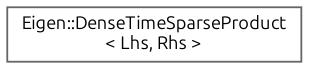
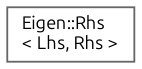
node "Eigen::DenseTimeSparseProduct < Lhs, Rhs >": label "Eigen::DenseTimeSparseProduct < Lhs, Rhs >" -> "Eigen::Rhs < Lhs, Rhs >"
